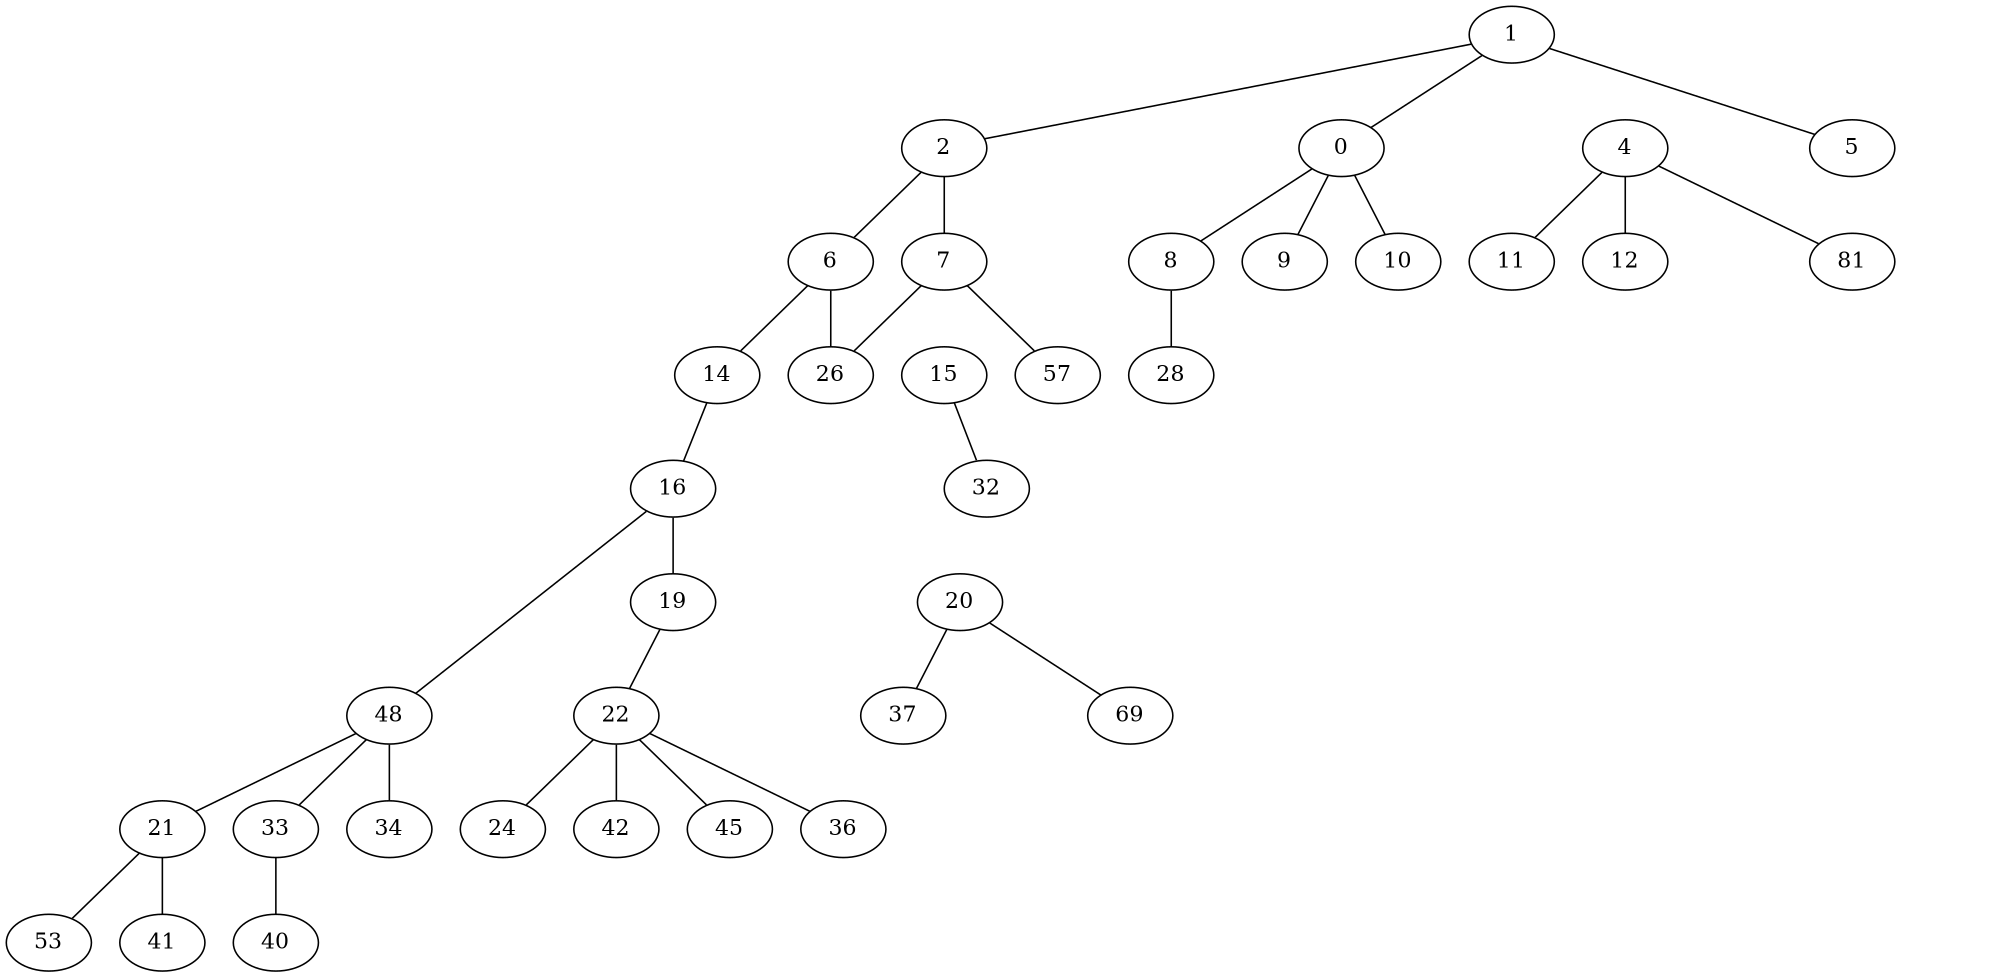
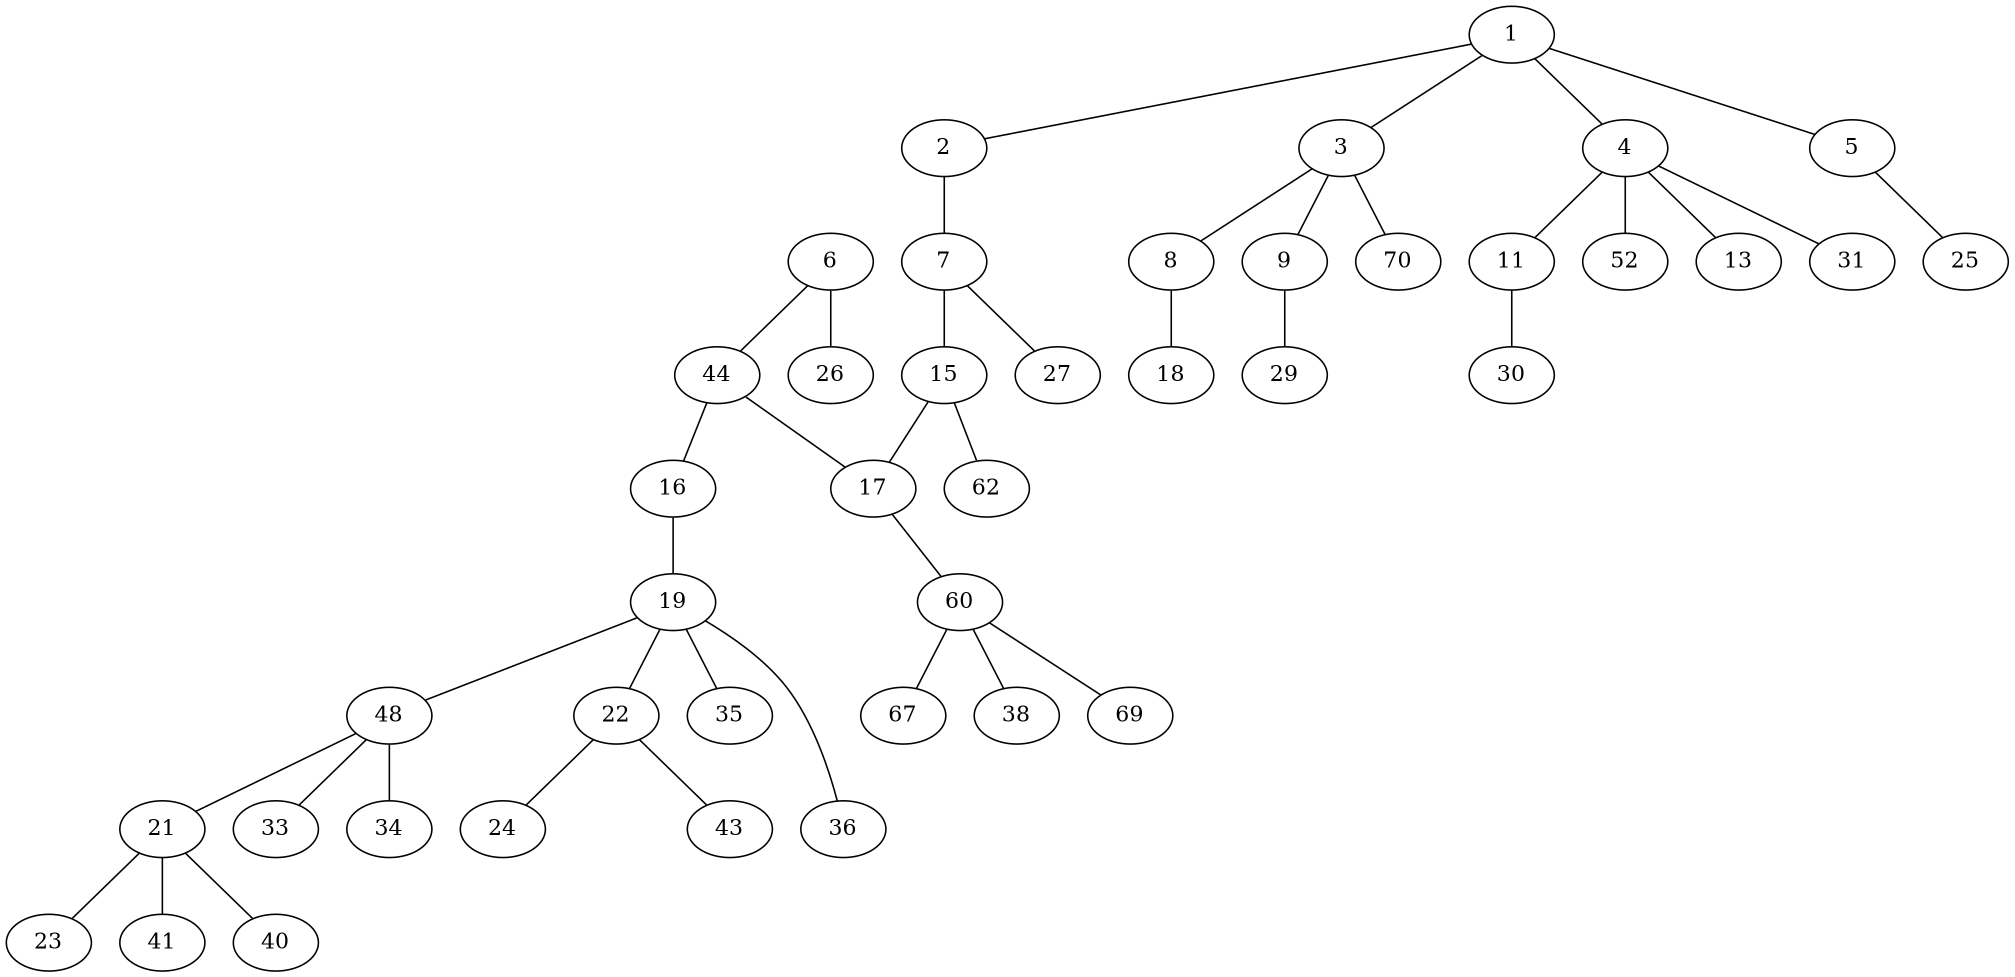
edge "1" -- "4": added
node "0": label "0" -> "3"
edge "2" -- "6": removed
node "10": label "10" -> "70"
node "12": label "12" -> "52"
node "13": added
node "81": label "81" -> "31"
node "25": added
edge "7" -- "26": now "7" -- "15"
node "14": label "14" -> "44"
node "57": label "57" -> "27"
node "28": label "28" -> "18"
node "29": added
node "30": added
node "17": added
node "32": label "32" -> "62"
edge "16" -- "48": now "19" -- "48"
node "20": label "20" -> "60"
node "35": added
node "37": label "37" -> "67"
node "38": added
edge "22" -- "36": now "19" -- "36"
node "42": removed
node "45": label "45" -> "43"
edge "33" -- "40": now "21" -- "40"
node "53": label "53" -> "23"
